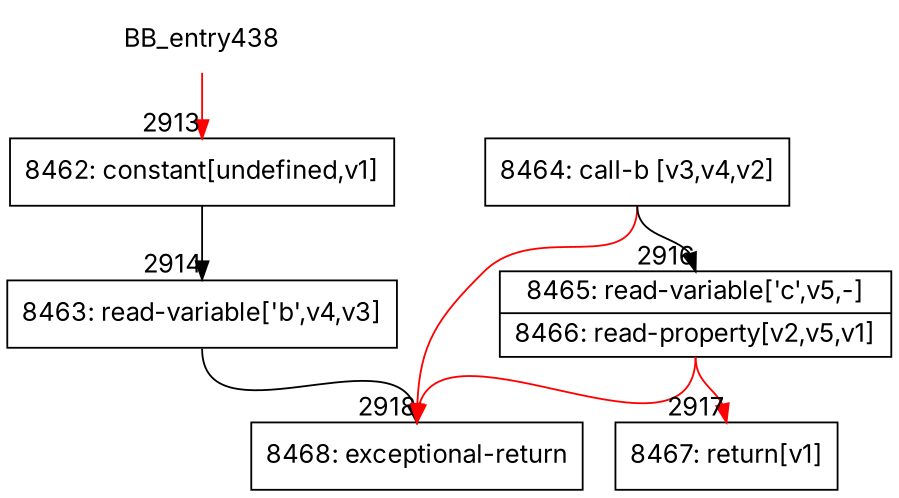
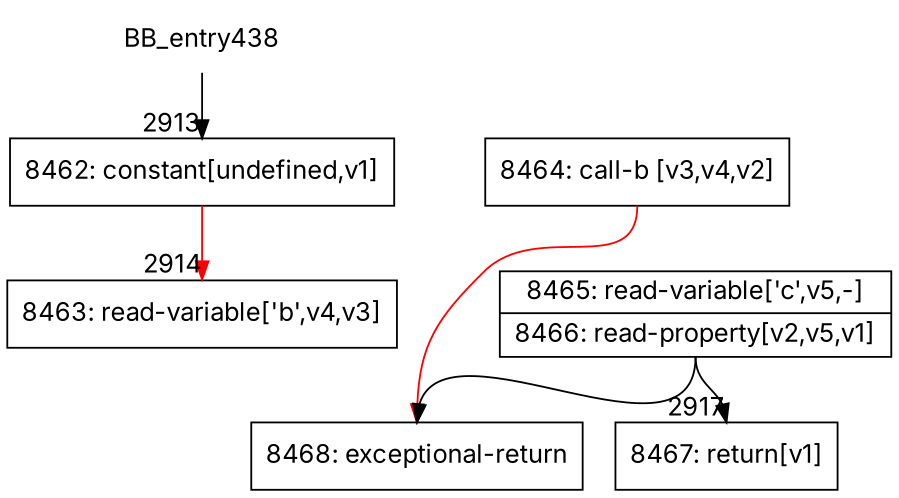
edge "BB_entry438" -> "8462: constant[undefined,v1]": color red -> black
edge "8462: constant[undefined,v1]" -> "8463: read-variable['b',v4,v3]": color black -> red
edge "8464: call-b [v3,v4,v2]" -> "8465: read-variable['c',v5,-]": removed
edge "8465: read-variable['c',v5,-]" -> "8467: return[v1]": color red -> black
edge "8463: read-variable['b',v4,v3]" -> "8468: exceptional-return": removed
edge "8465: read-variable['c',v5,-]" -> "8468: exceptional-return": color red -> black
